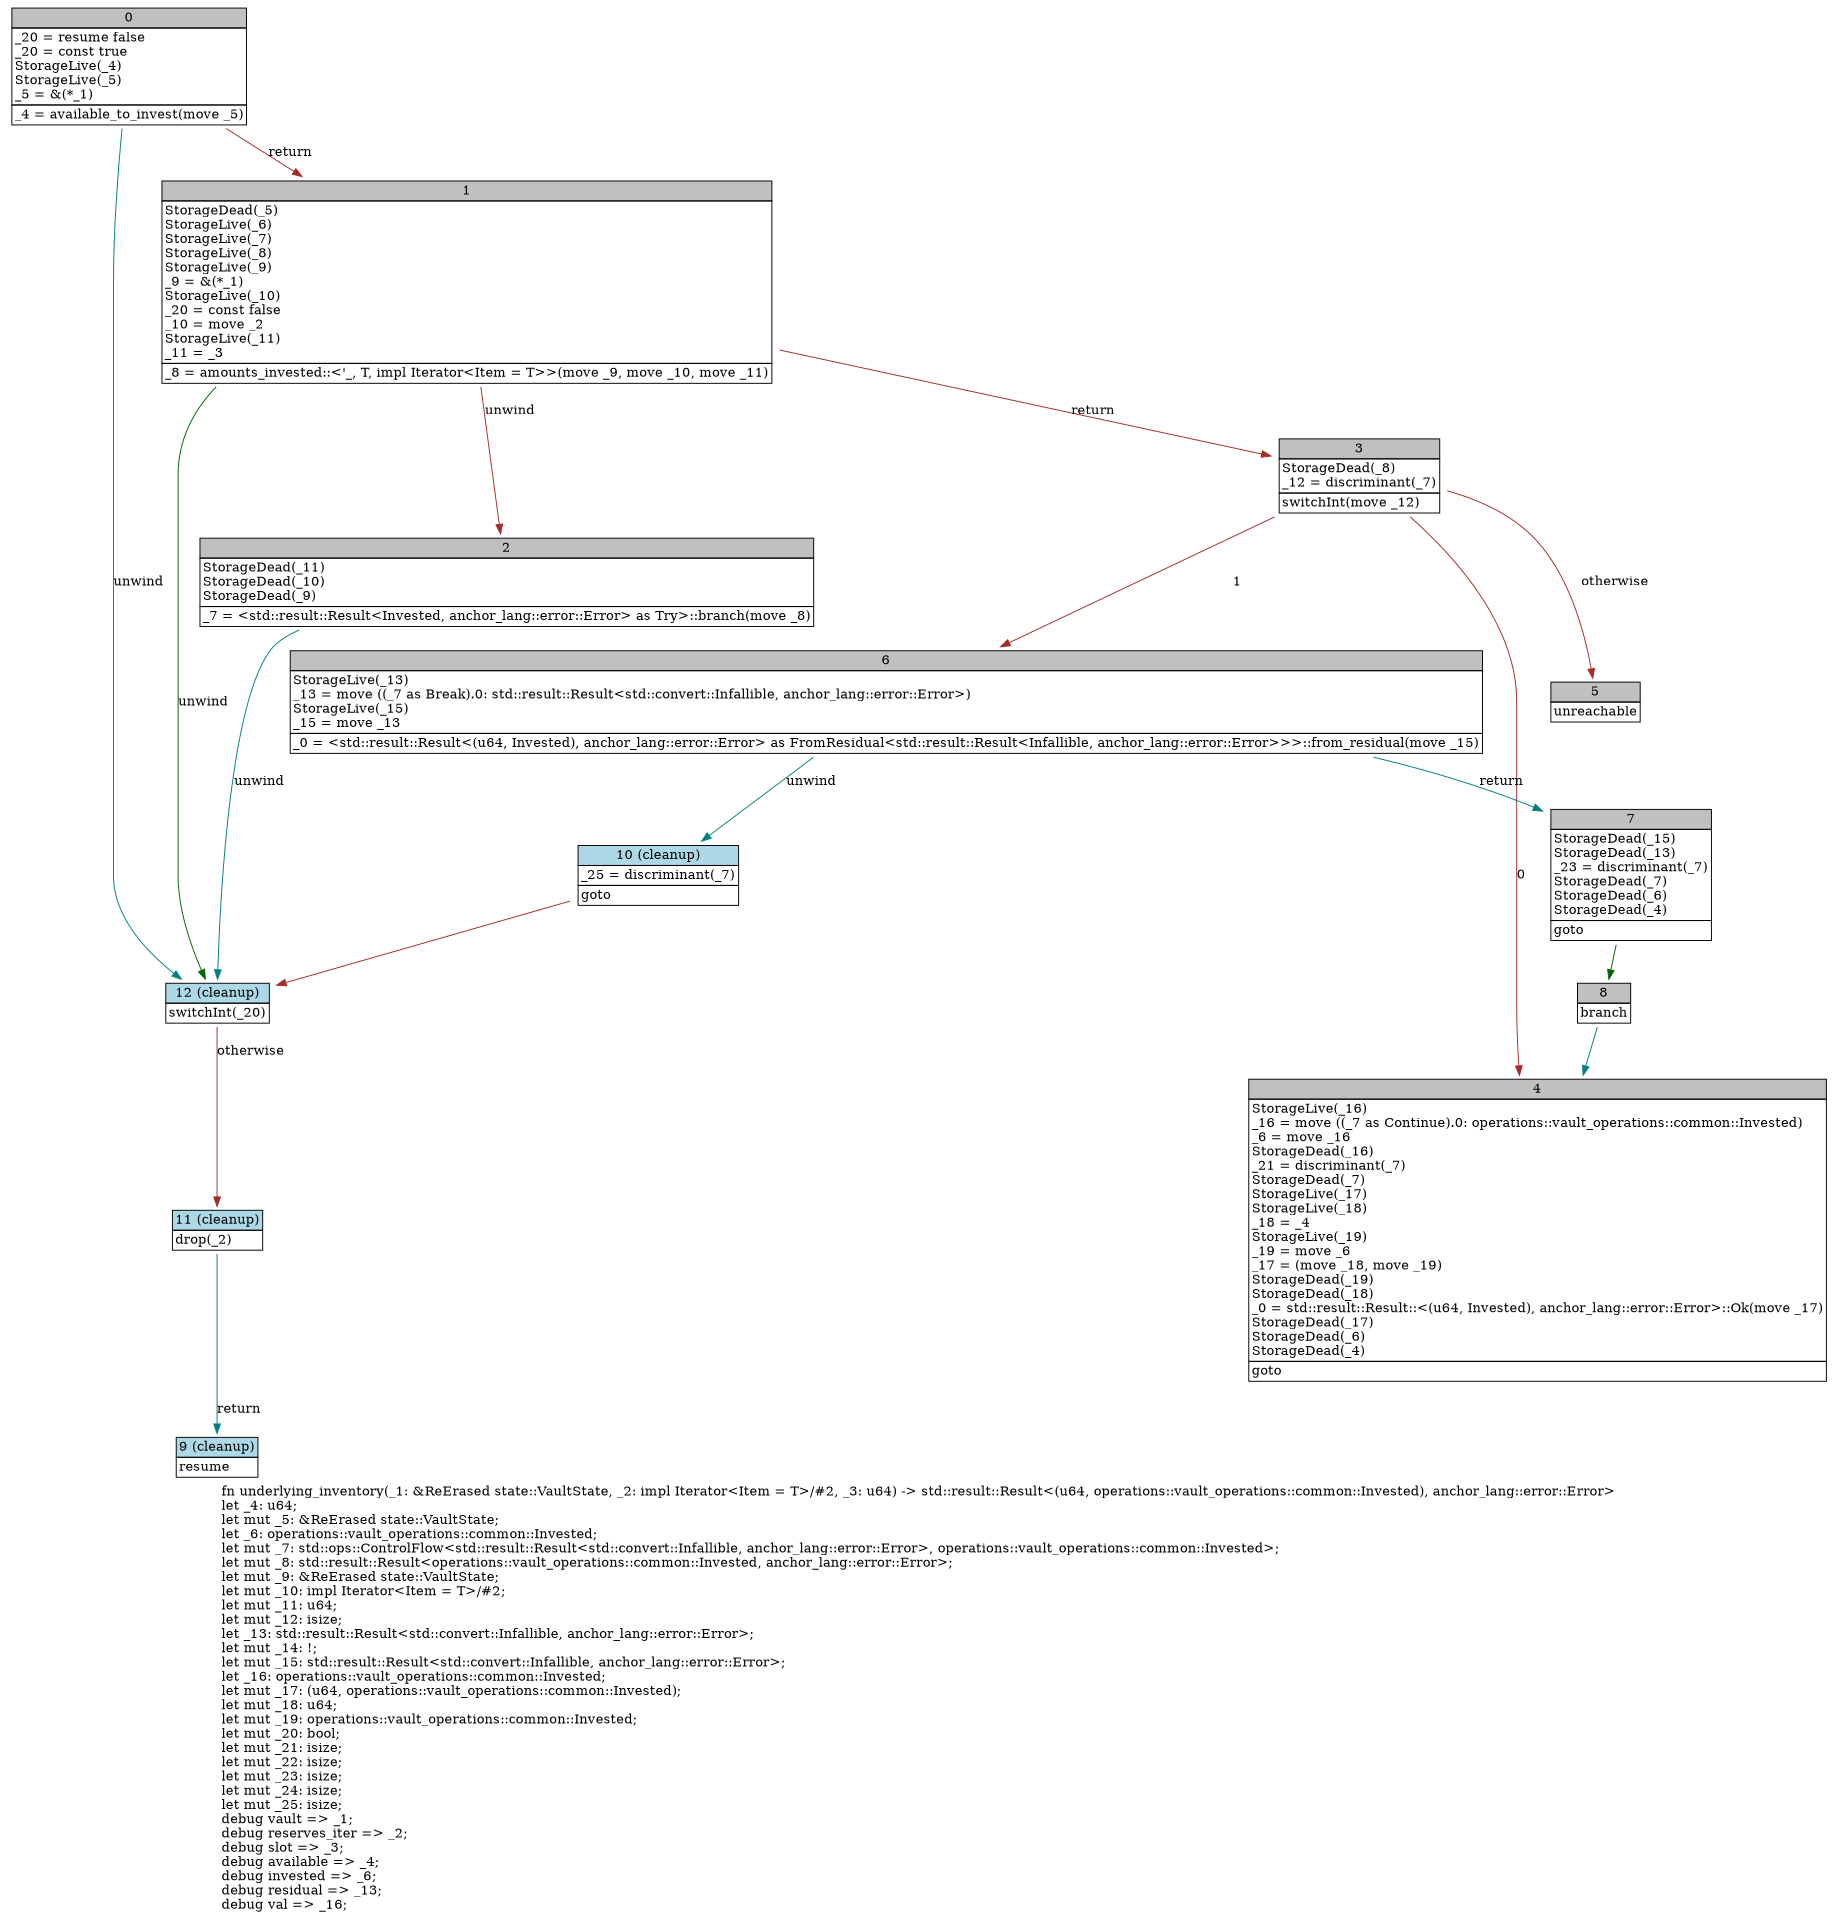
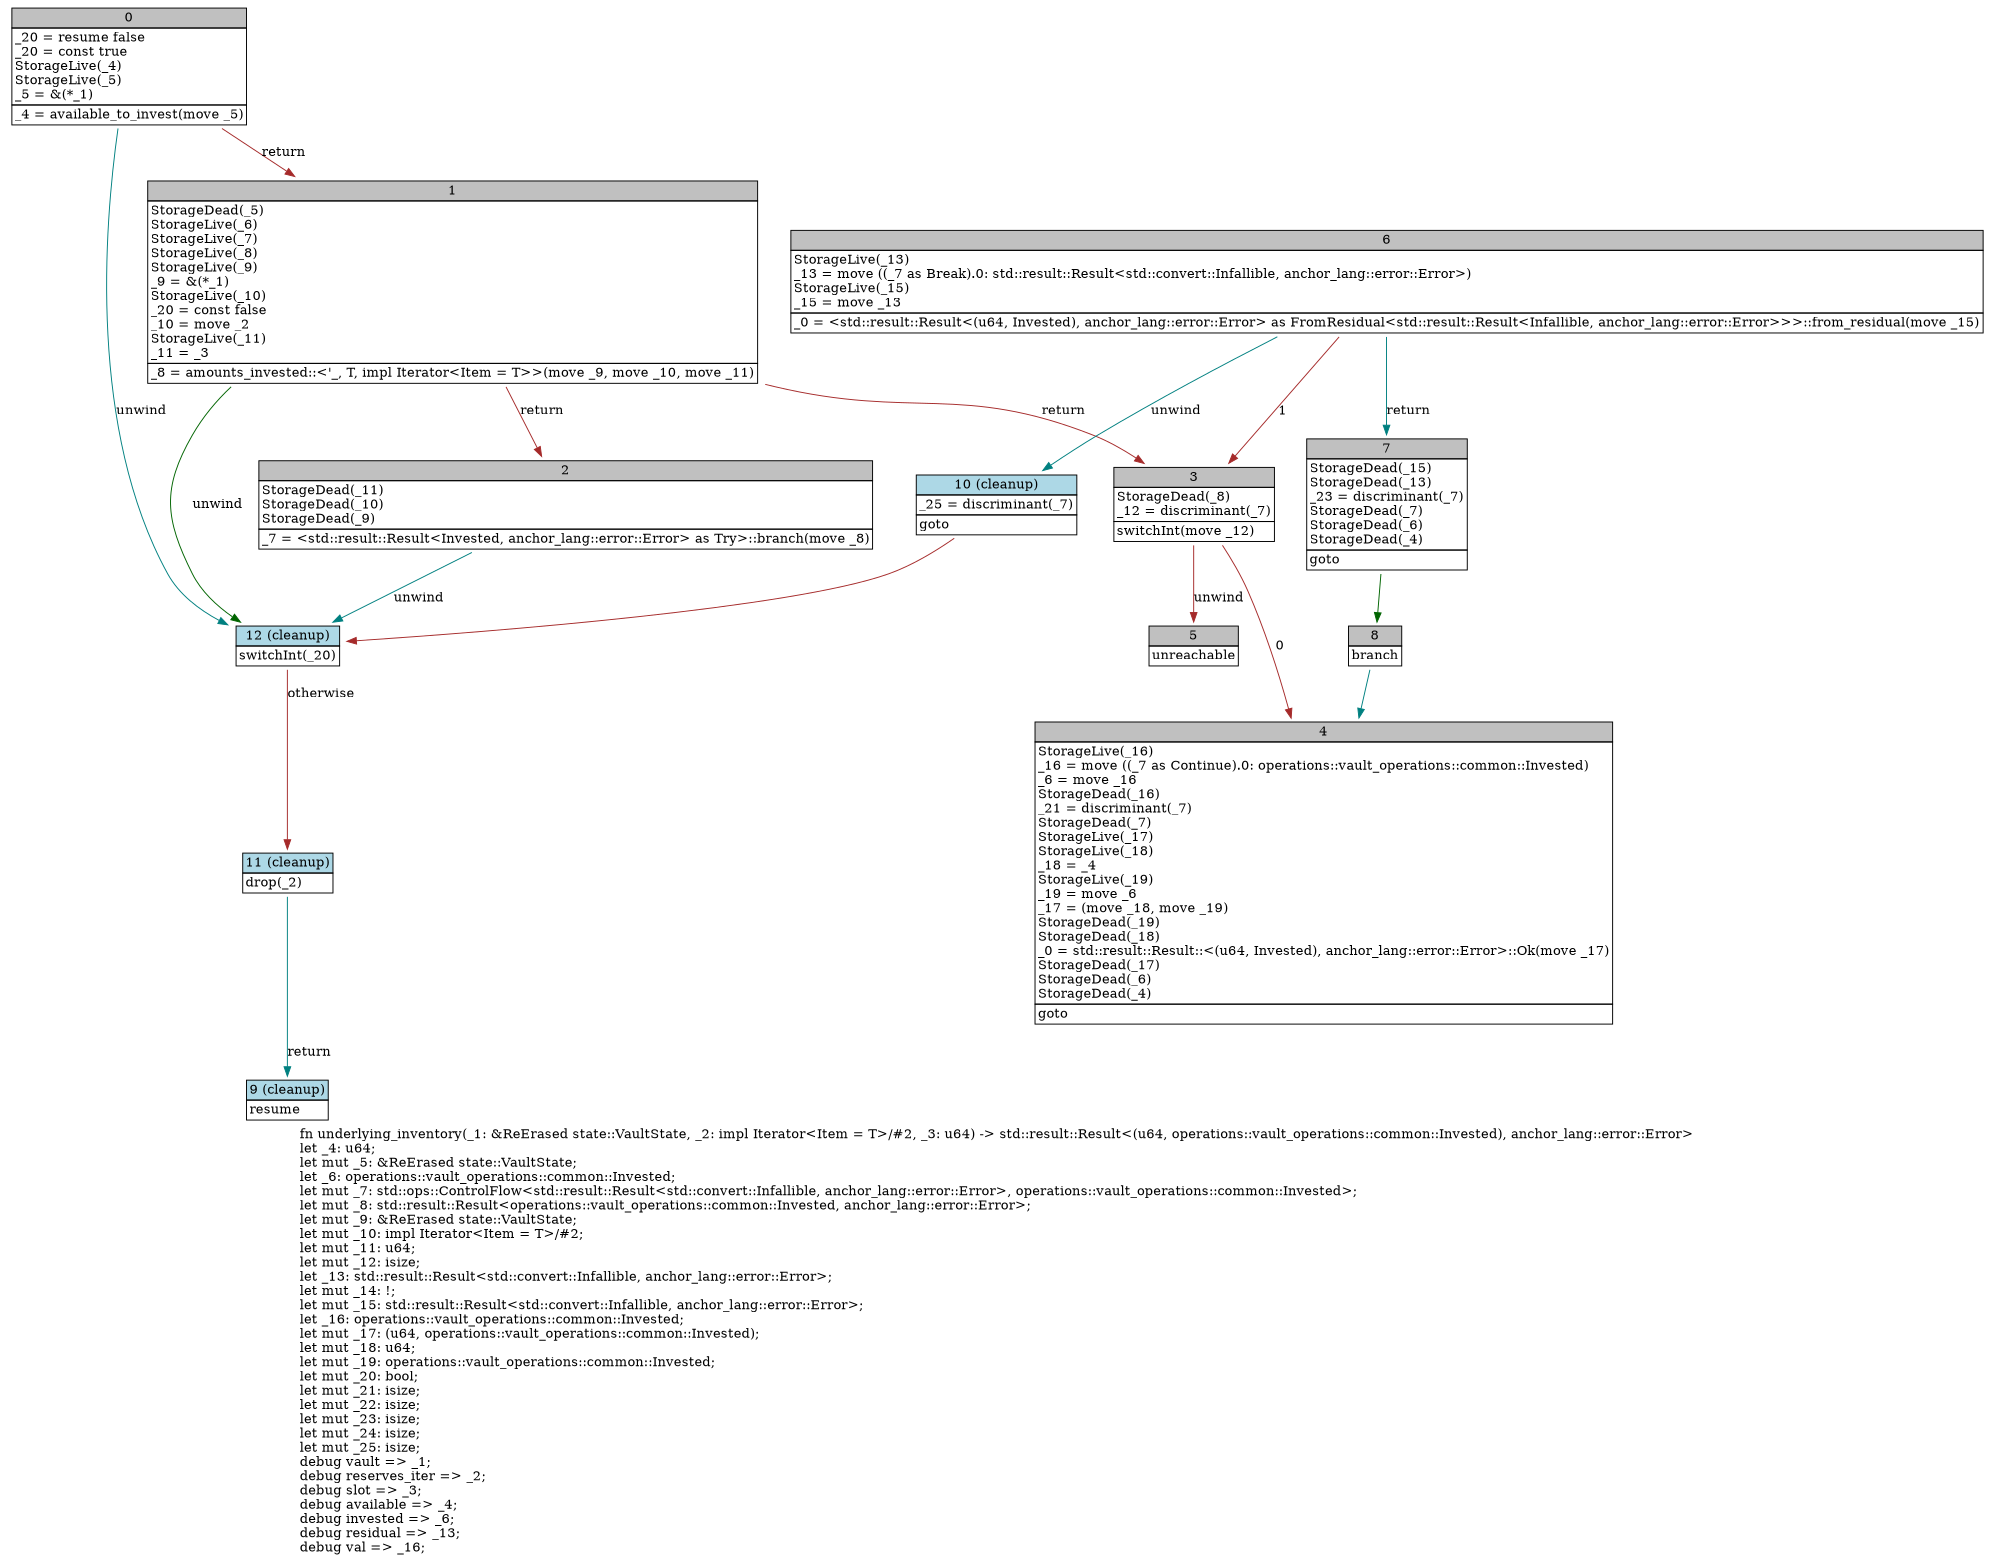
edge "1" -> "2": label "unwind" -> "return"
edge "3" -> "6": reversed
edge "3" -> "5": label "otherwise" -> "unwind"
